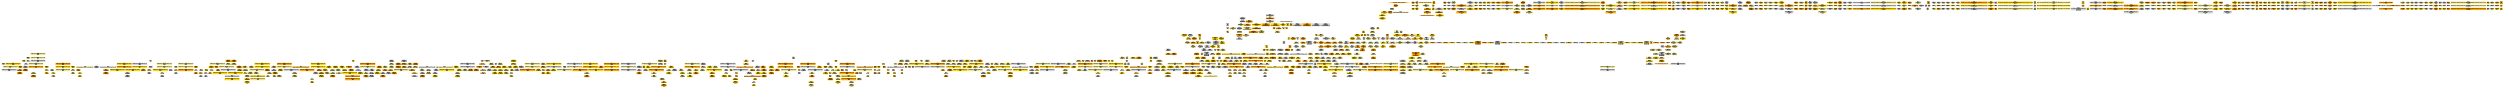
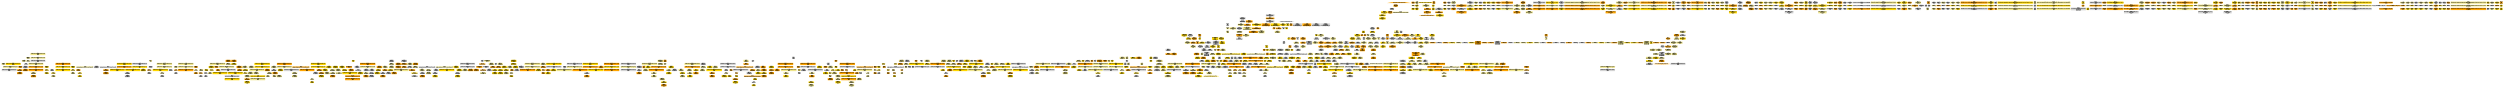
node "CE0x57e31a0": fillcolor orange -> khaki
node "CE0x5824740": fillcolor orange -> khaki
node "CE0x57f5e70": added
node "CE0x5869100": fillcolor khaki -> gold
